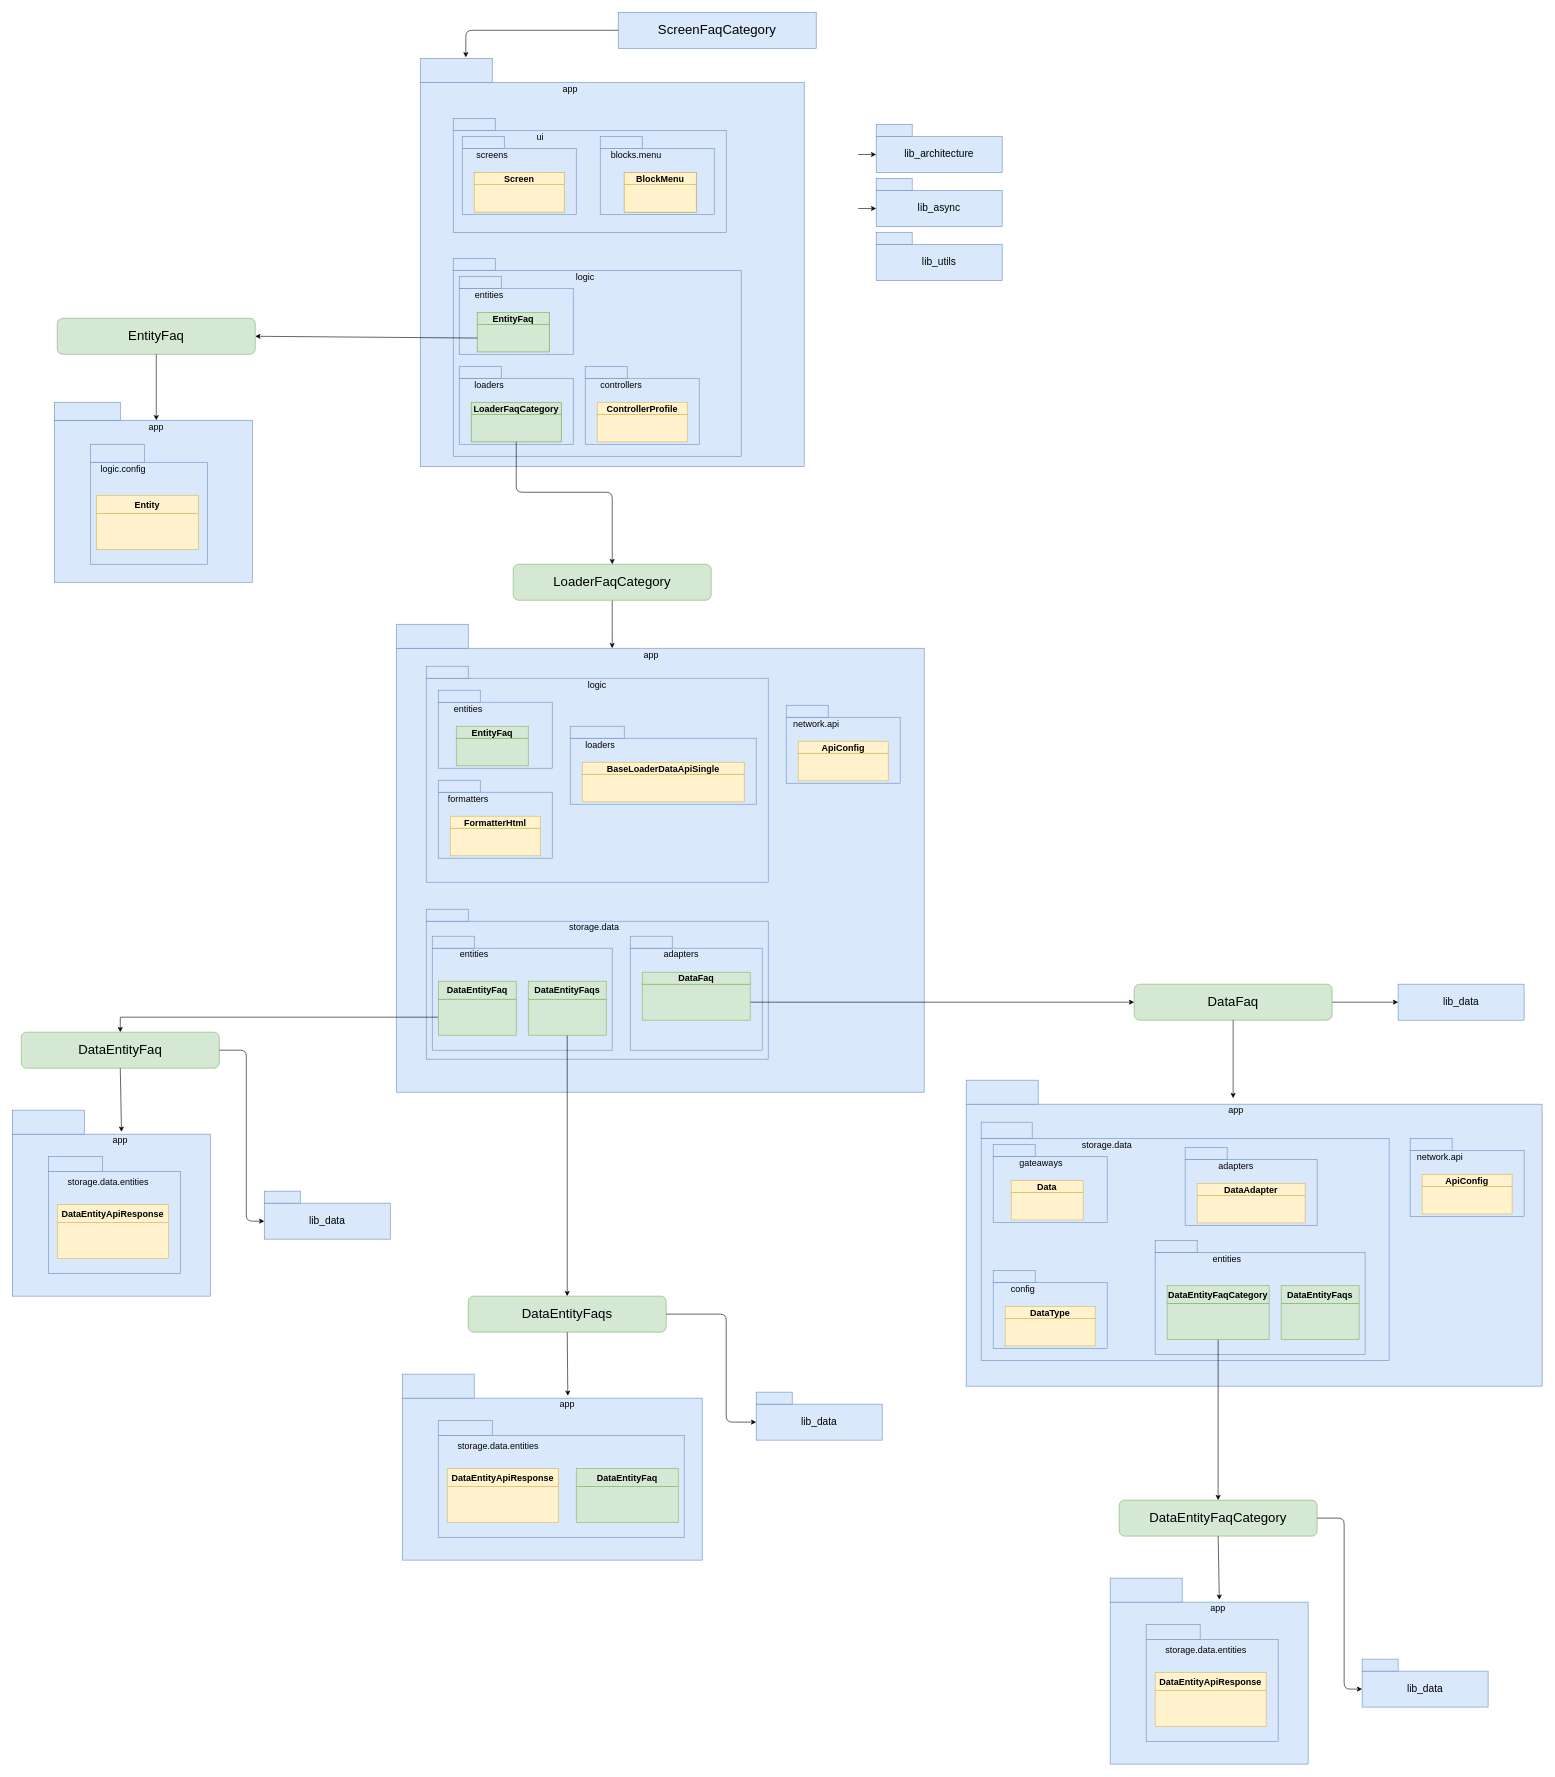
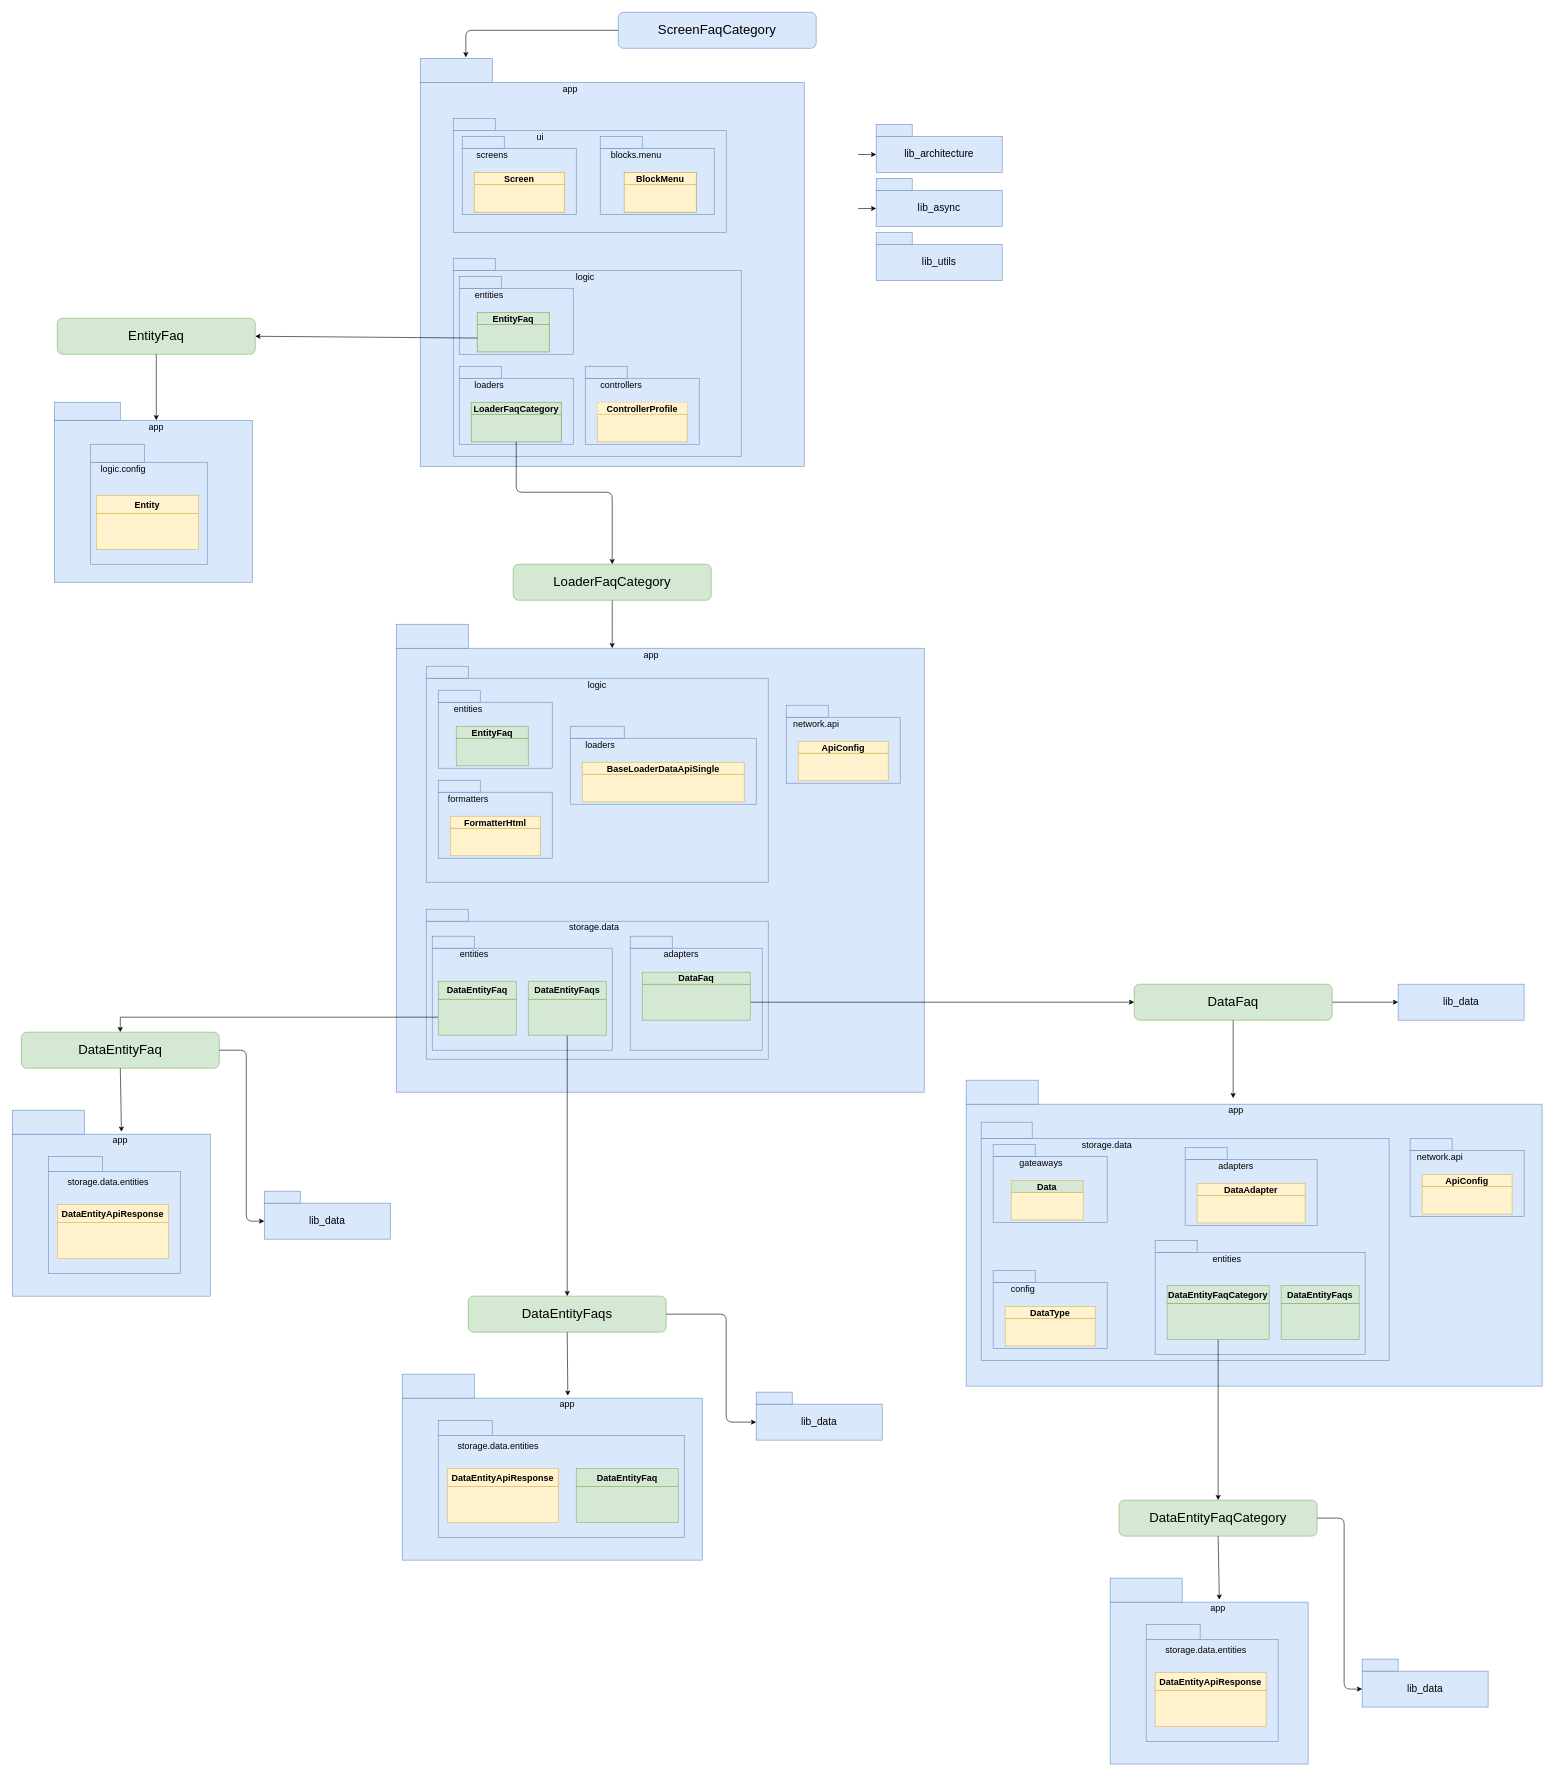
node "ScreenFaqCategory": shape rectangle -> rounded rectangle
node "ControllerProfile": style solid -> dashed
node "Data": fillcolor #fff2cc -> #d5e8d4
